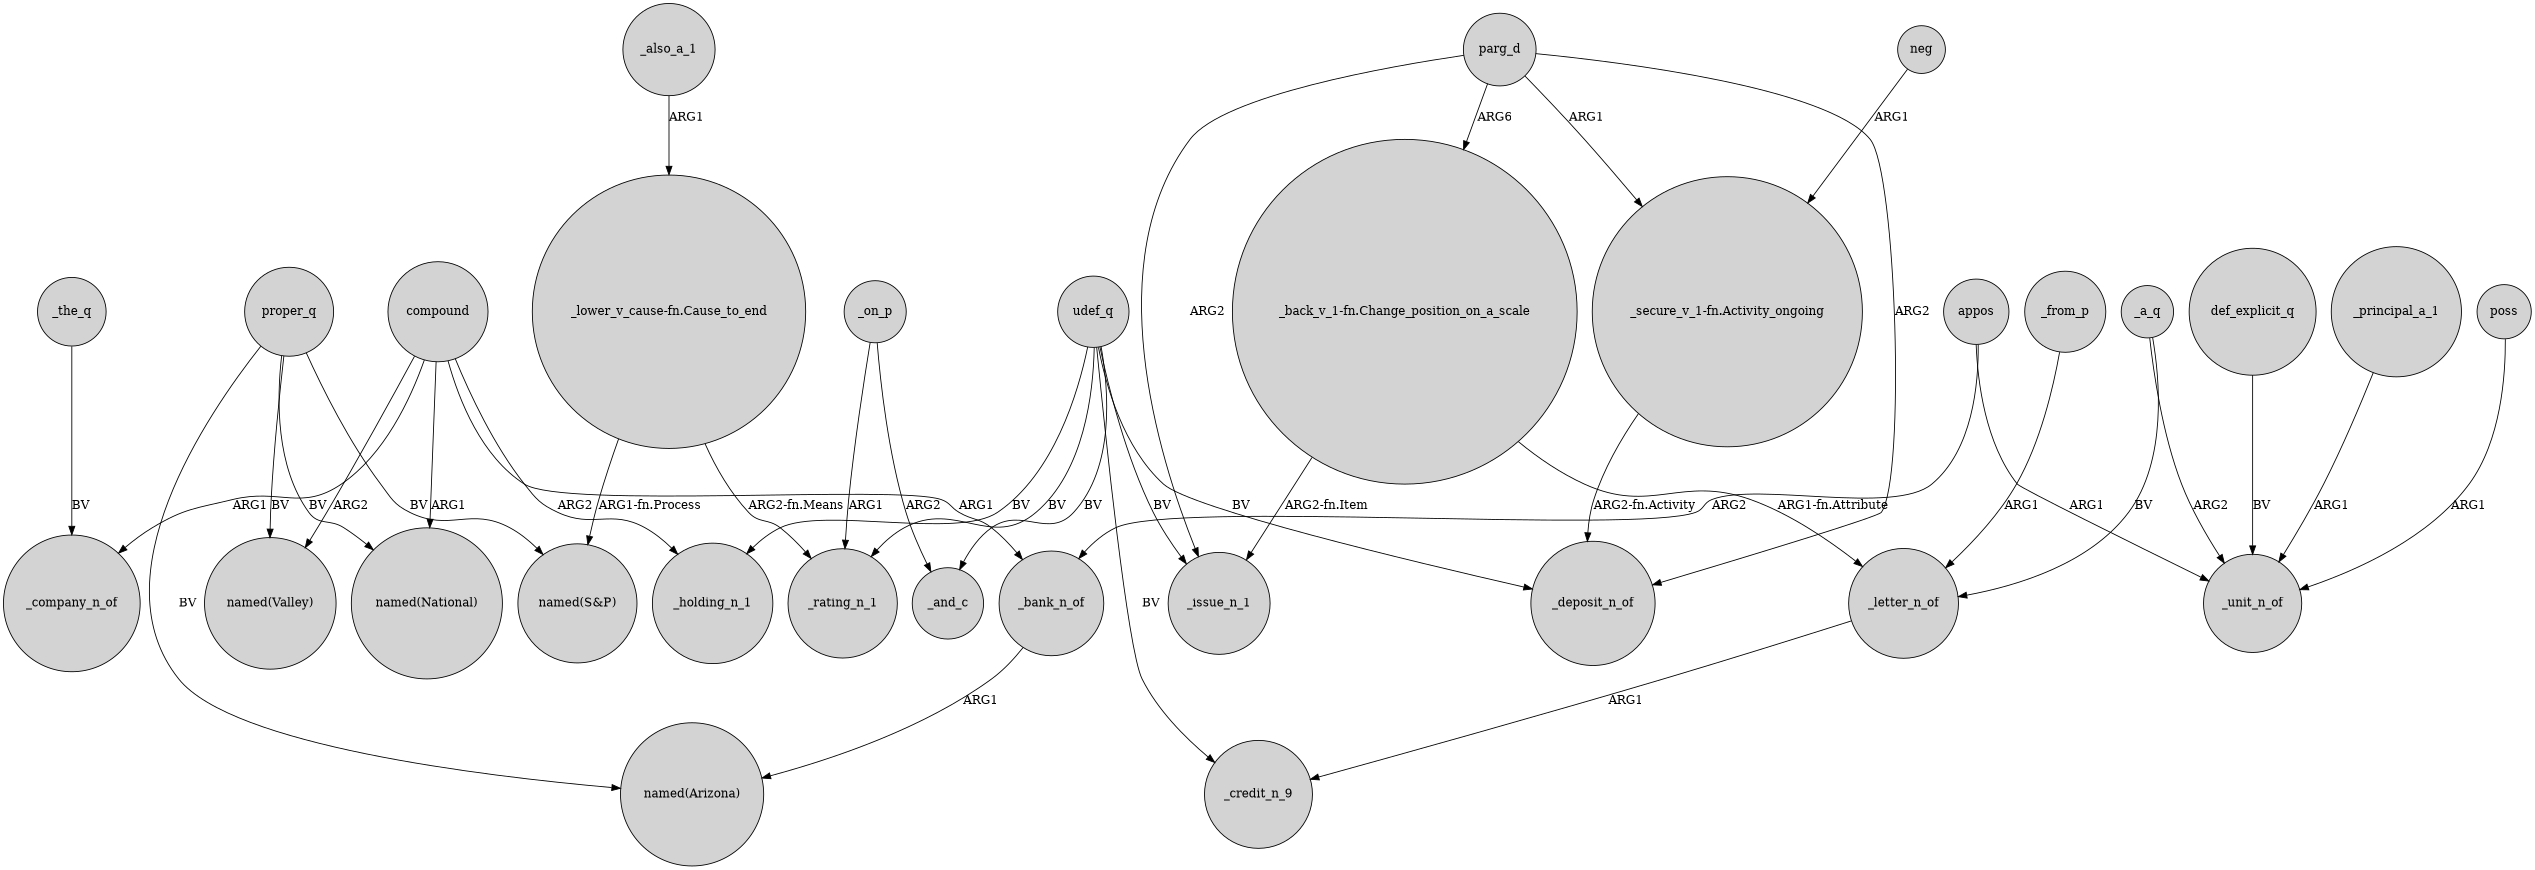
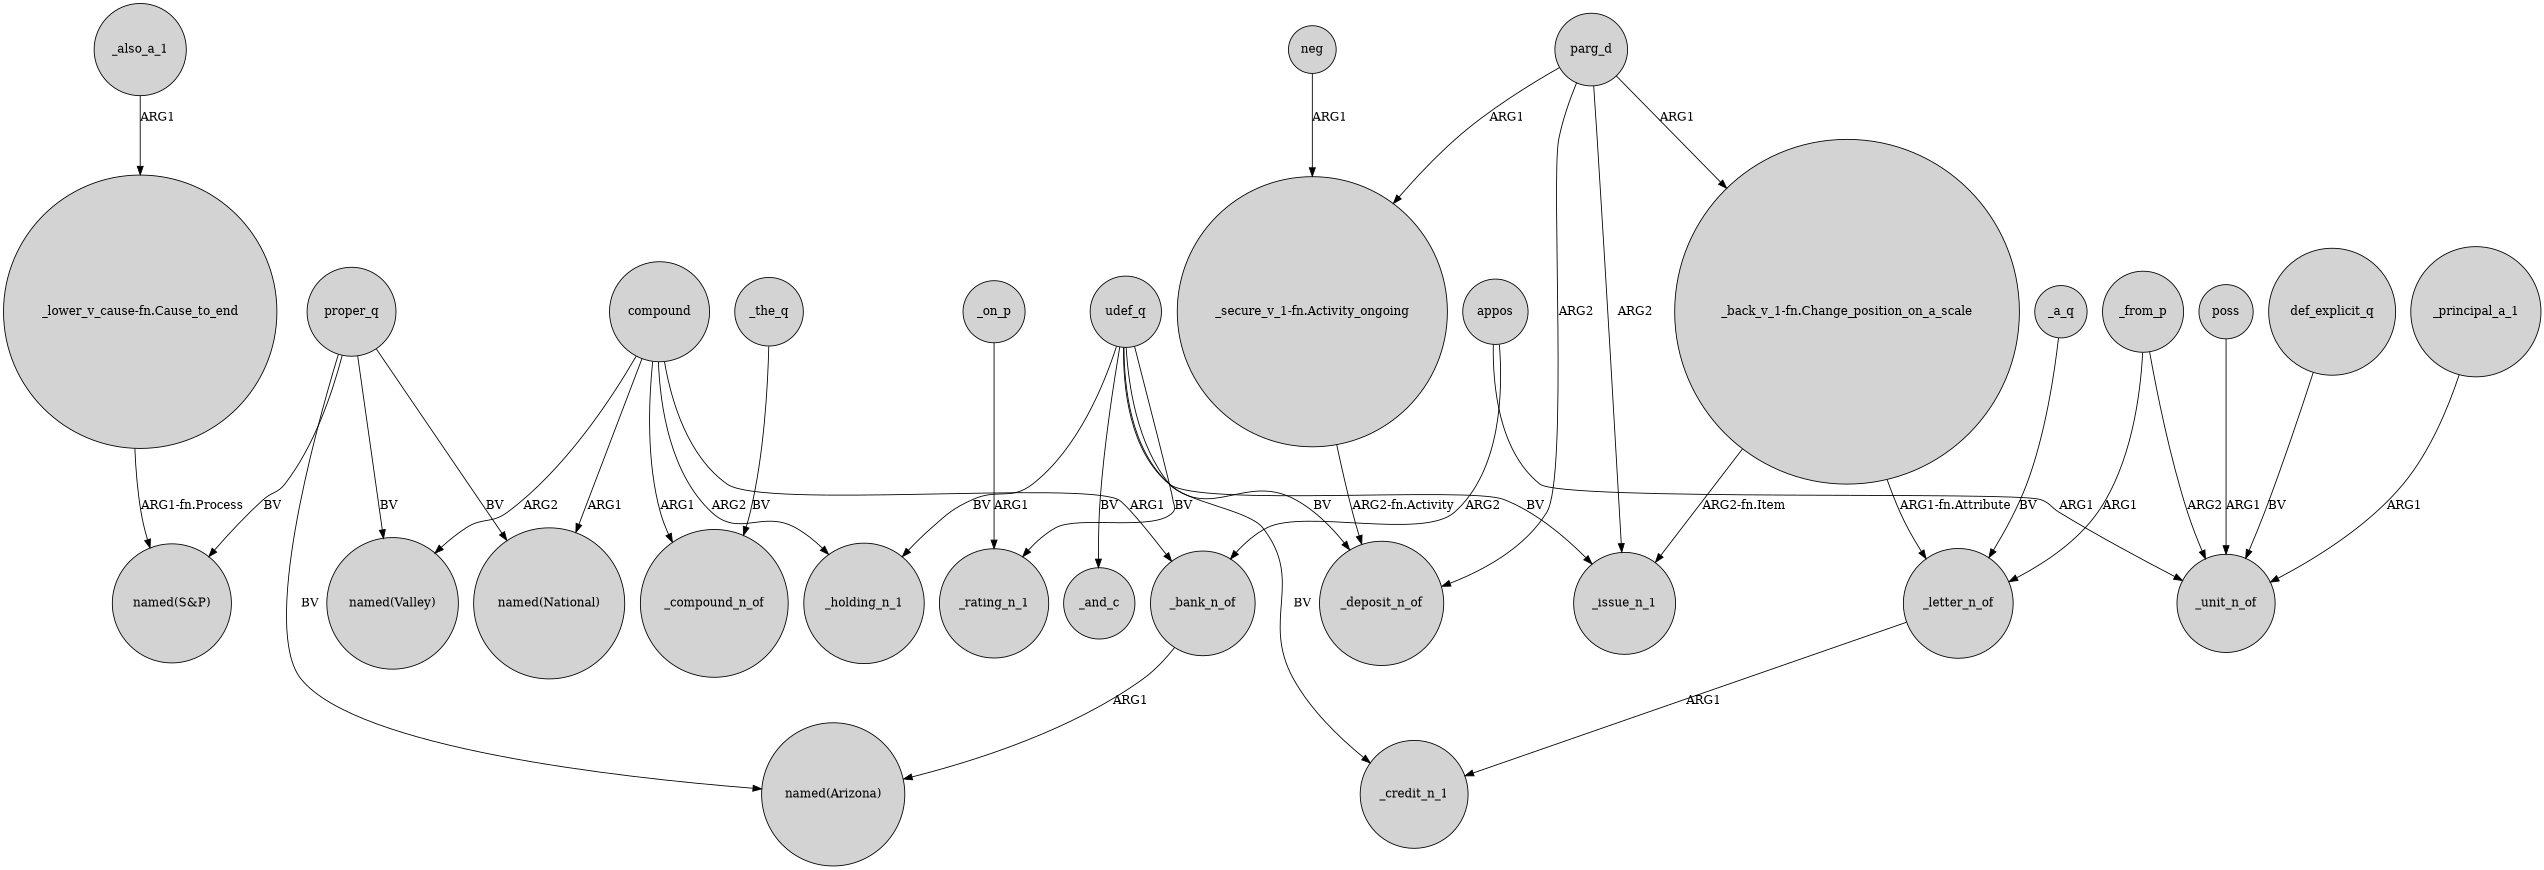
edge "parg_d" -> "_back_v_1-fn.Change_position_on_a_scale": label "ARG6" -> "ARG1"
edge "_a_q" -> "_unit_n_of": now "_from_p" -> "_unit_n_of"
edge "_on_p" -> "_and_c": removed, label "ARG2"
edge "_lower_v_cause-fn.Cause_to_end" -> "_rating_n_1": removed, label "ARG2-fn.Means"
node "_company_n_of": label "_company_n_of" -> "_compound_n_of"
node "_credit_n_9": label "_credit_n_9" -> "_credit_n_1"
